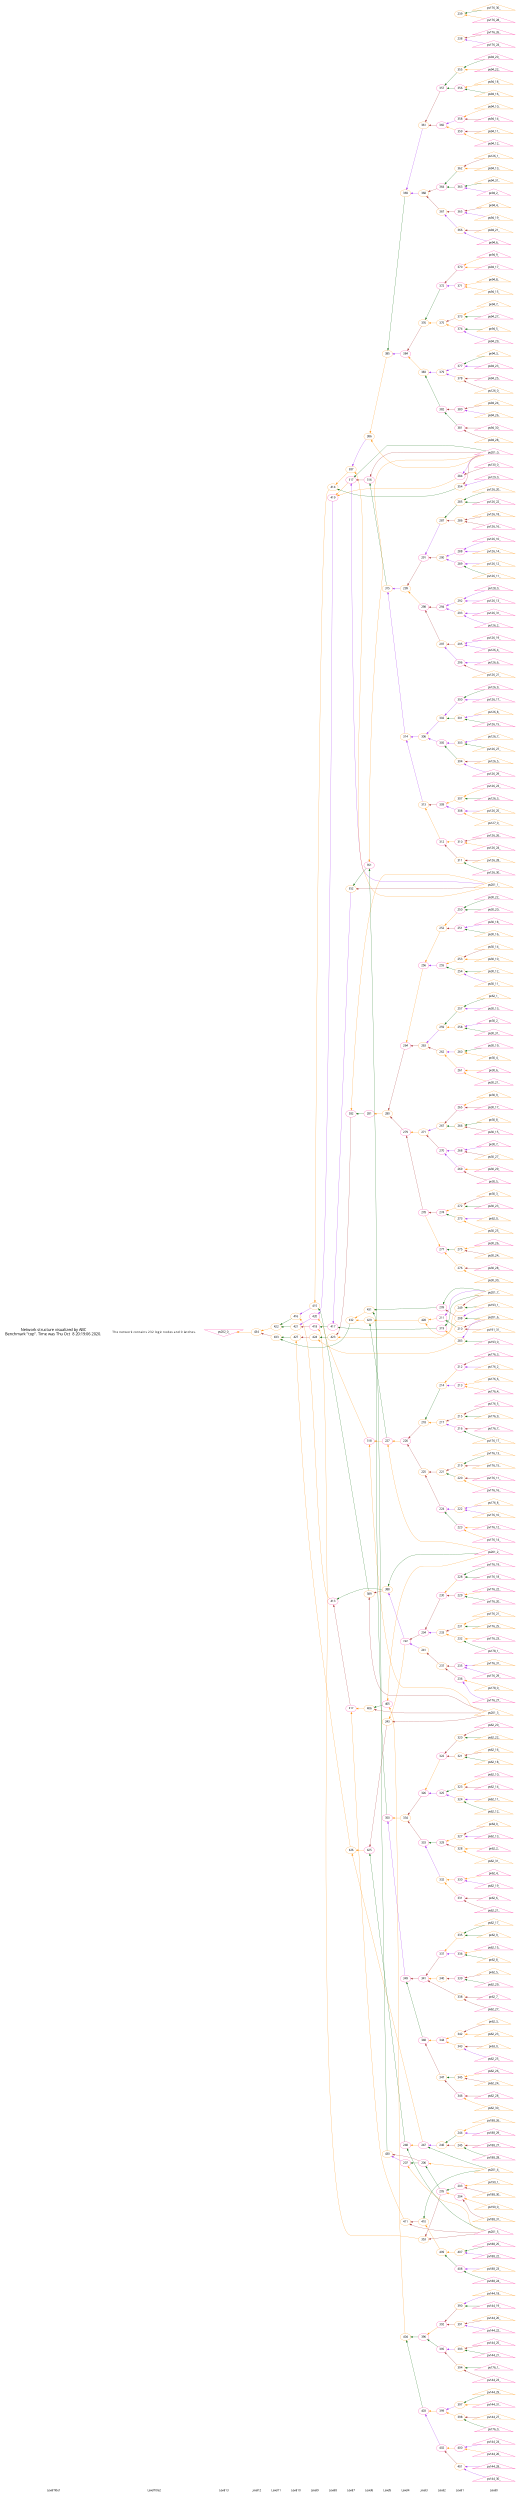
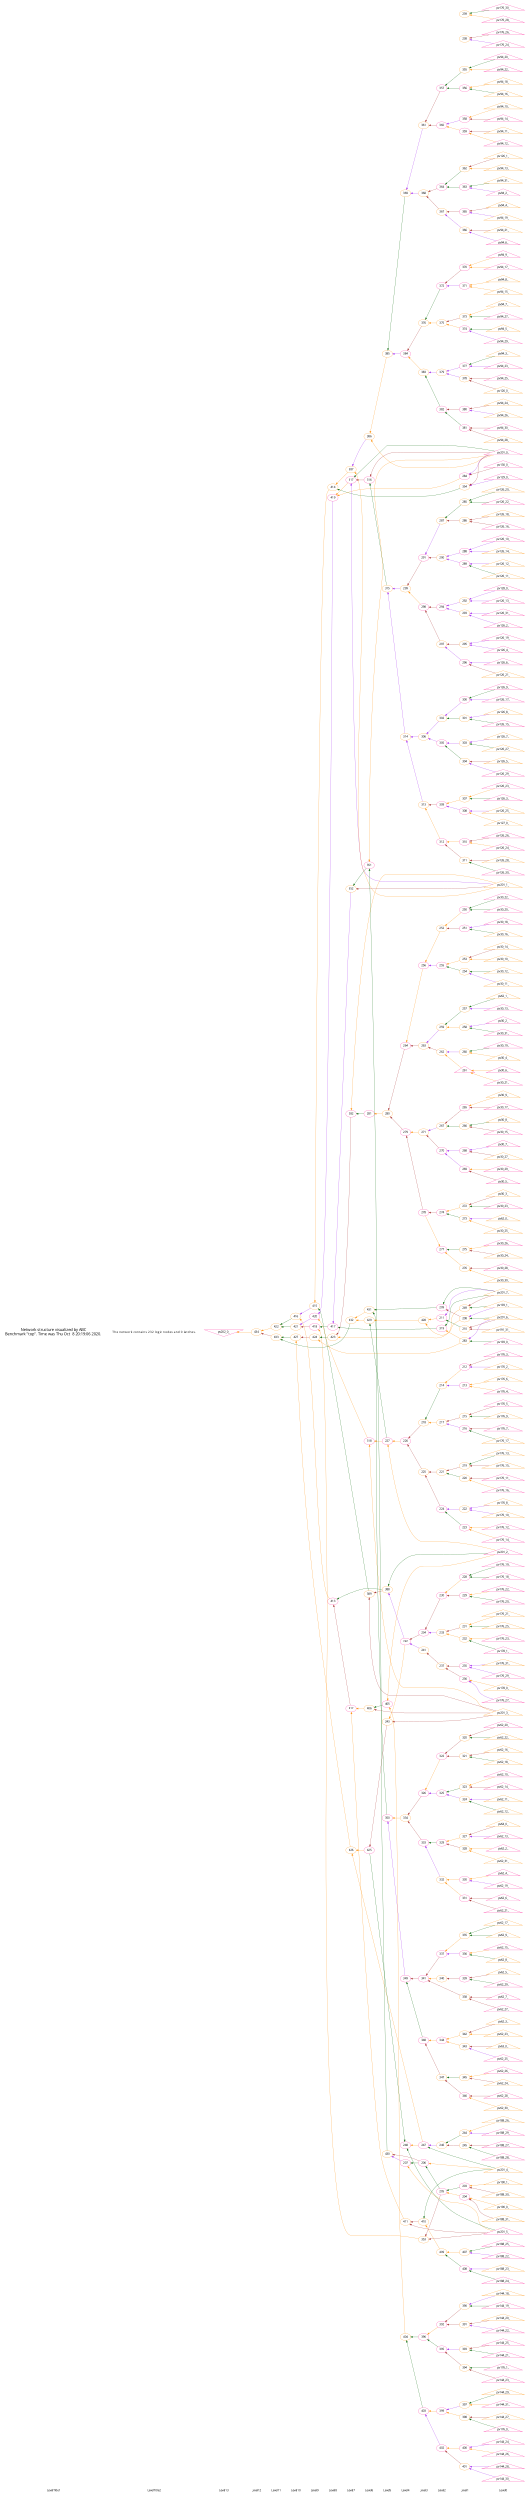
node "pv176_30_": color darkorange -> deeppink
node "261": shape ellipse -> triangle
edge "248" -> "425": reversed
